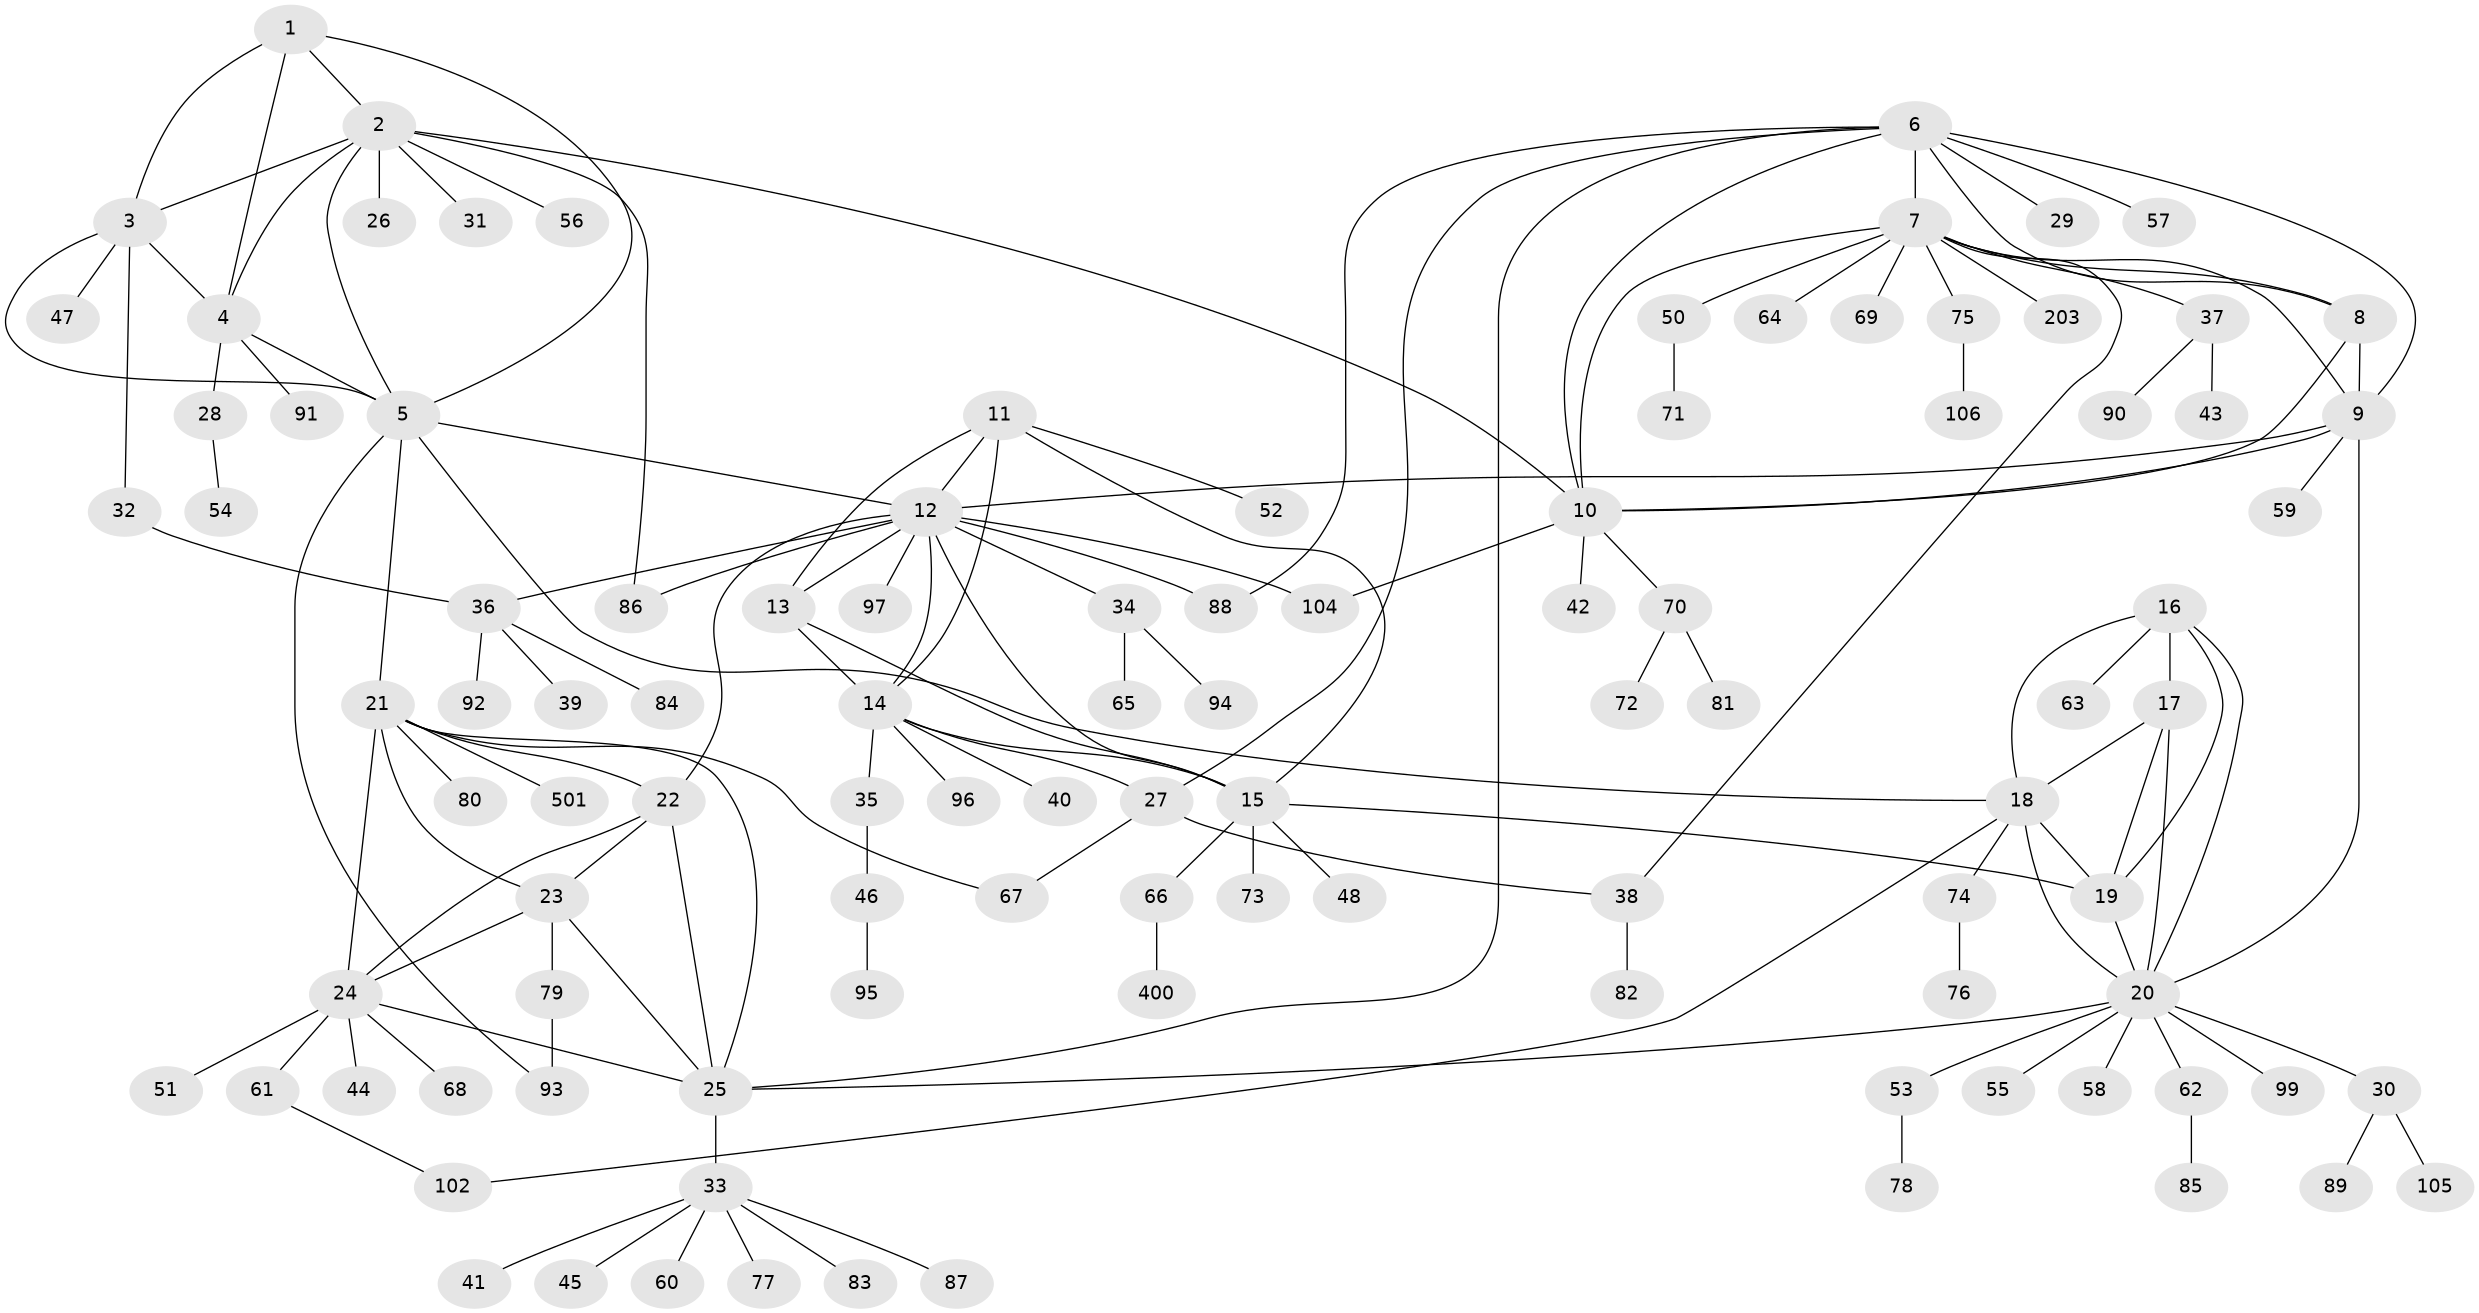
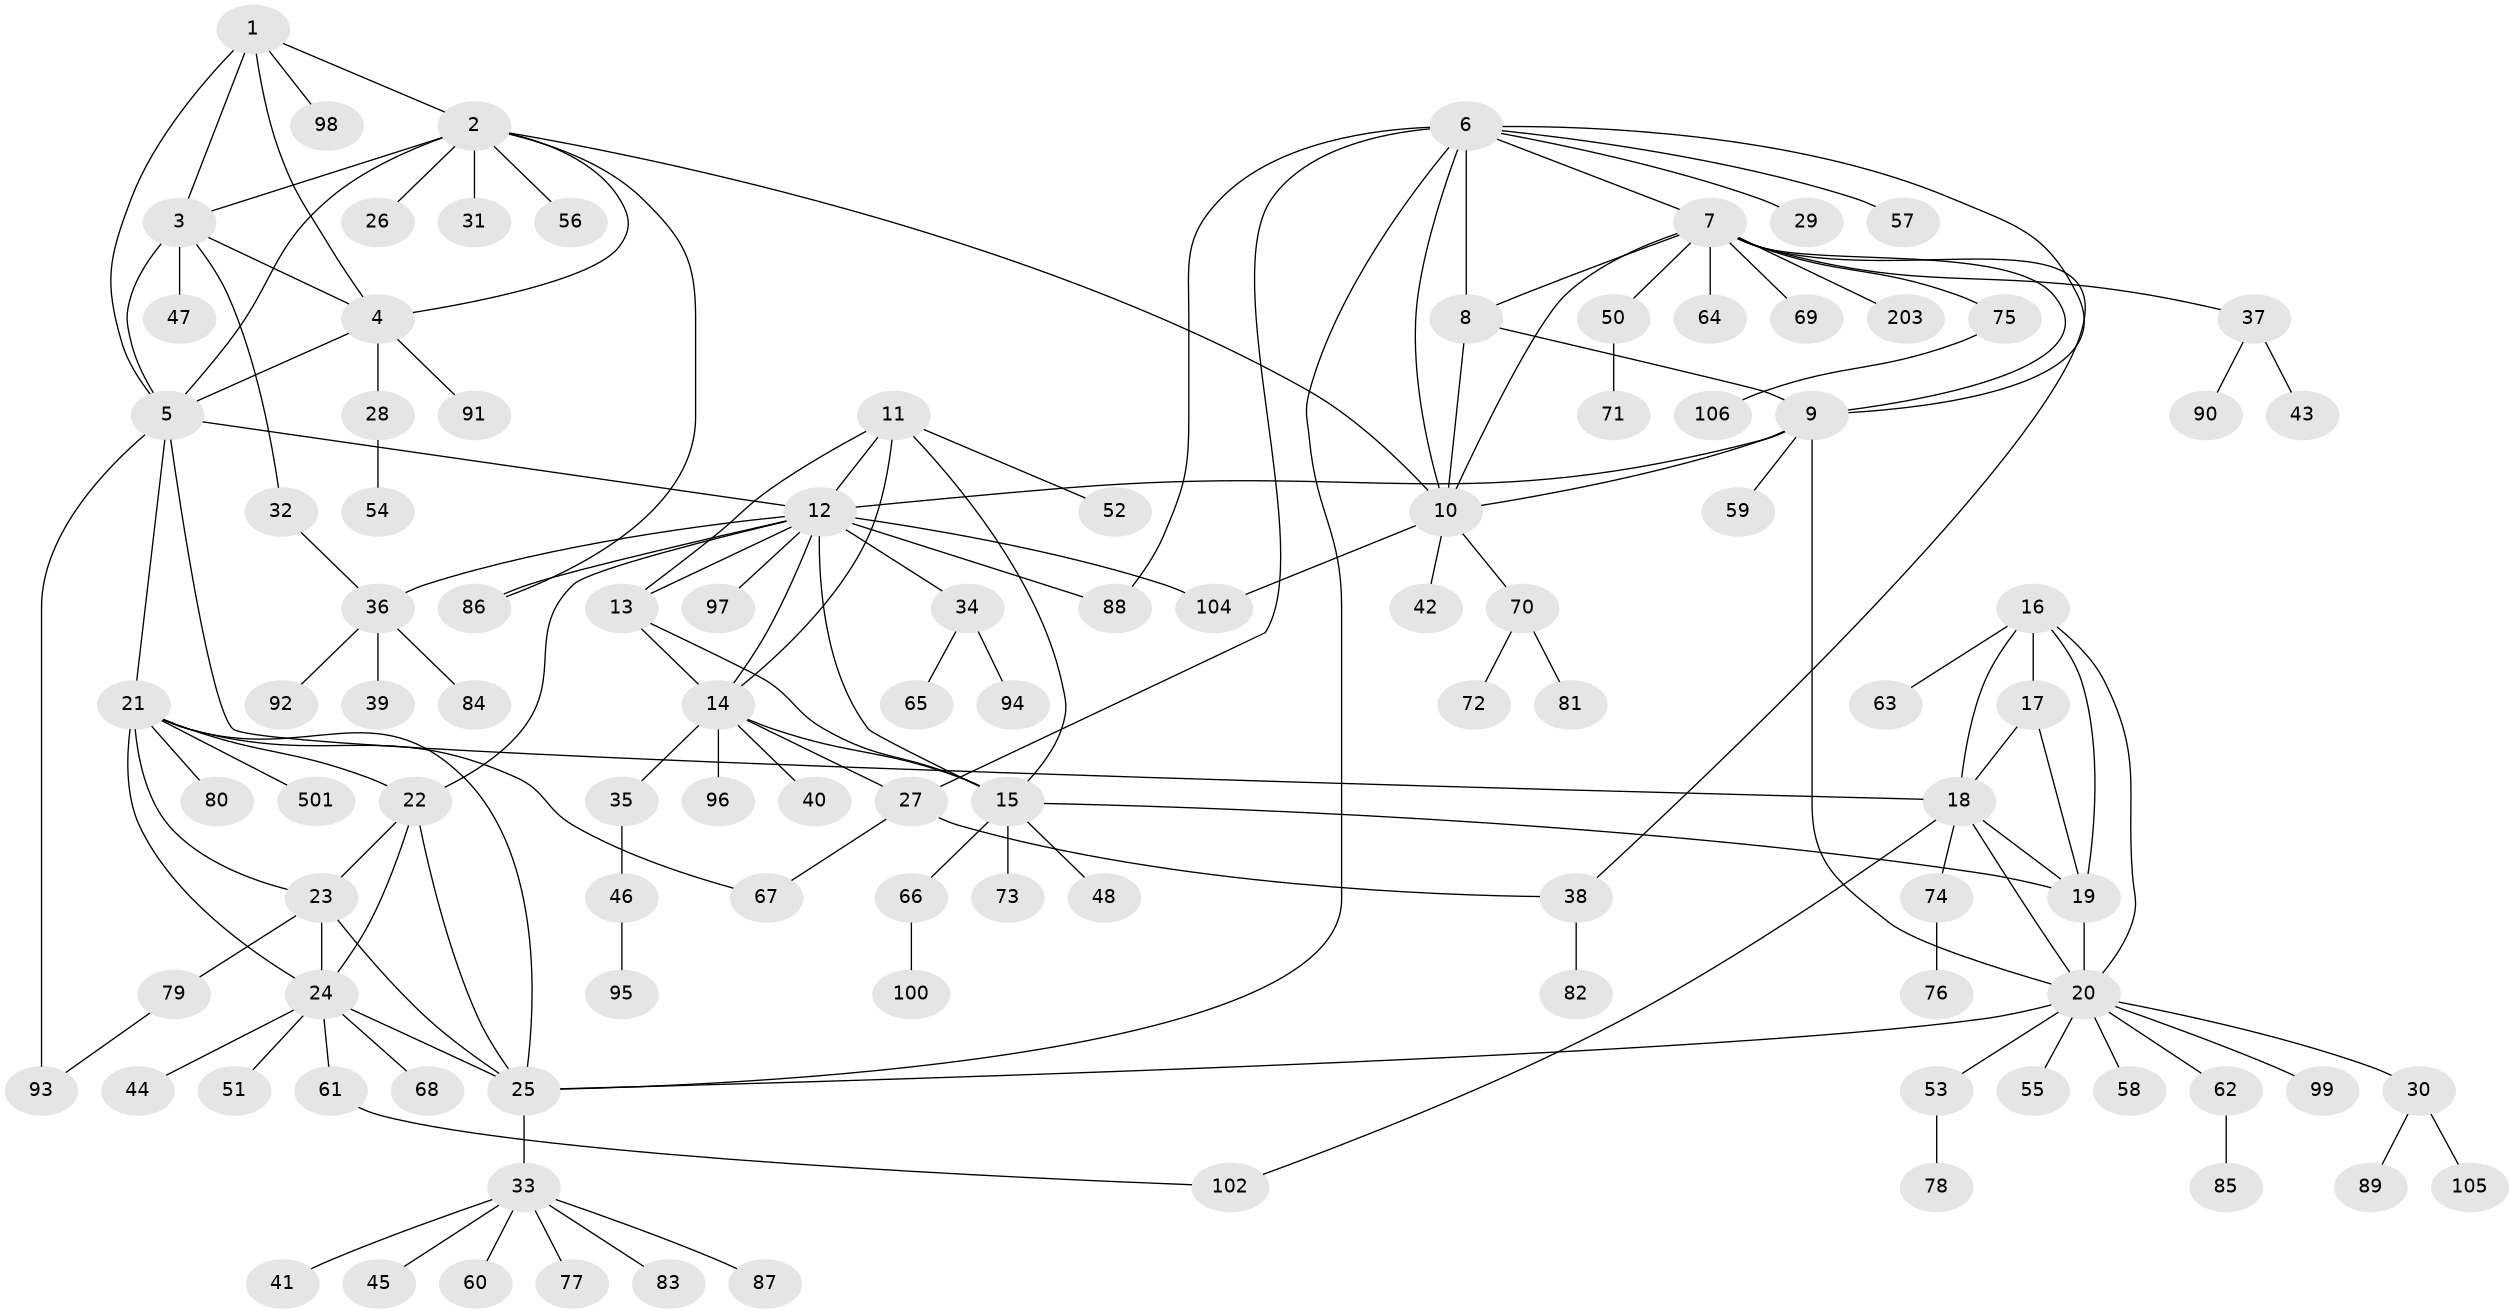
node "98": added
edge "17" -- "20": removed
node "400": label "400" -> "100"
